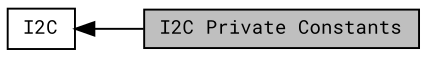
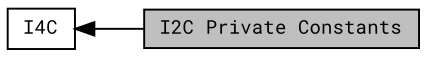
node "I2C": label "I2C" -> "I4C"
